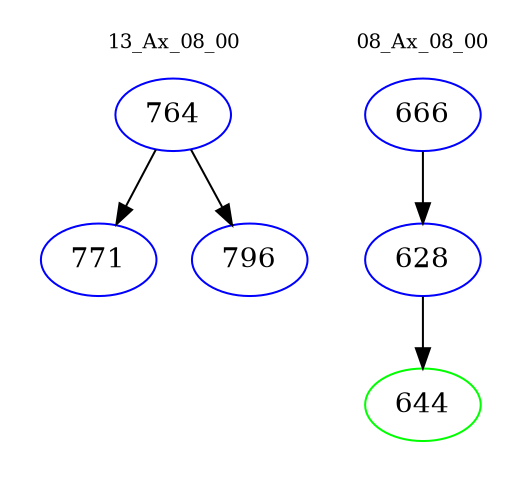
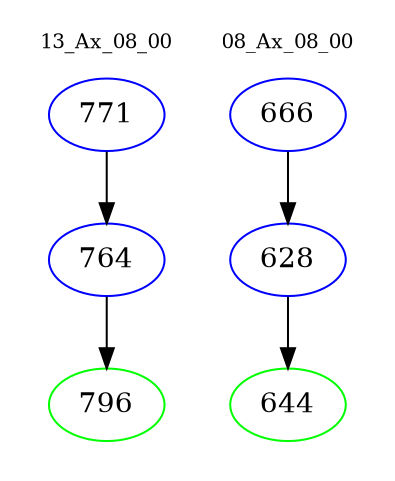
edge "764" -> "771": reversed
node "796": color blue -> green
